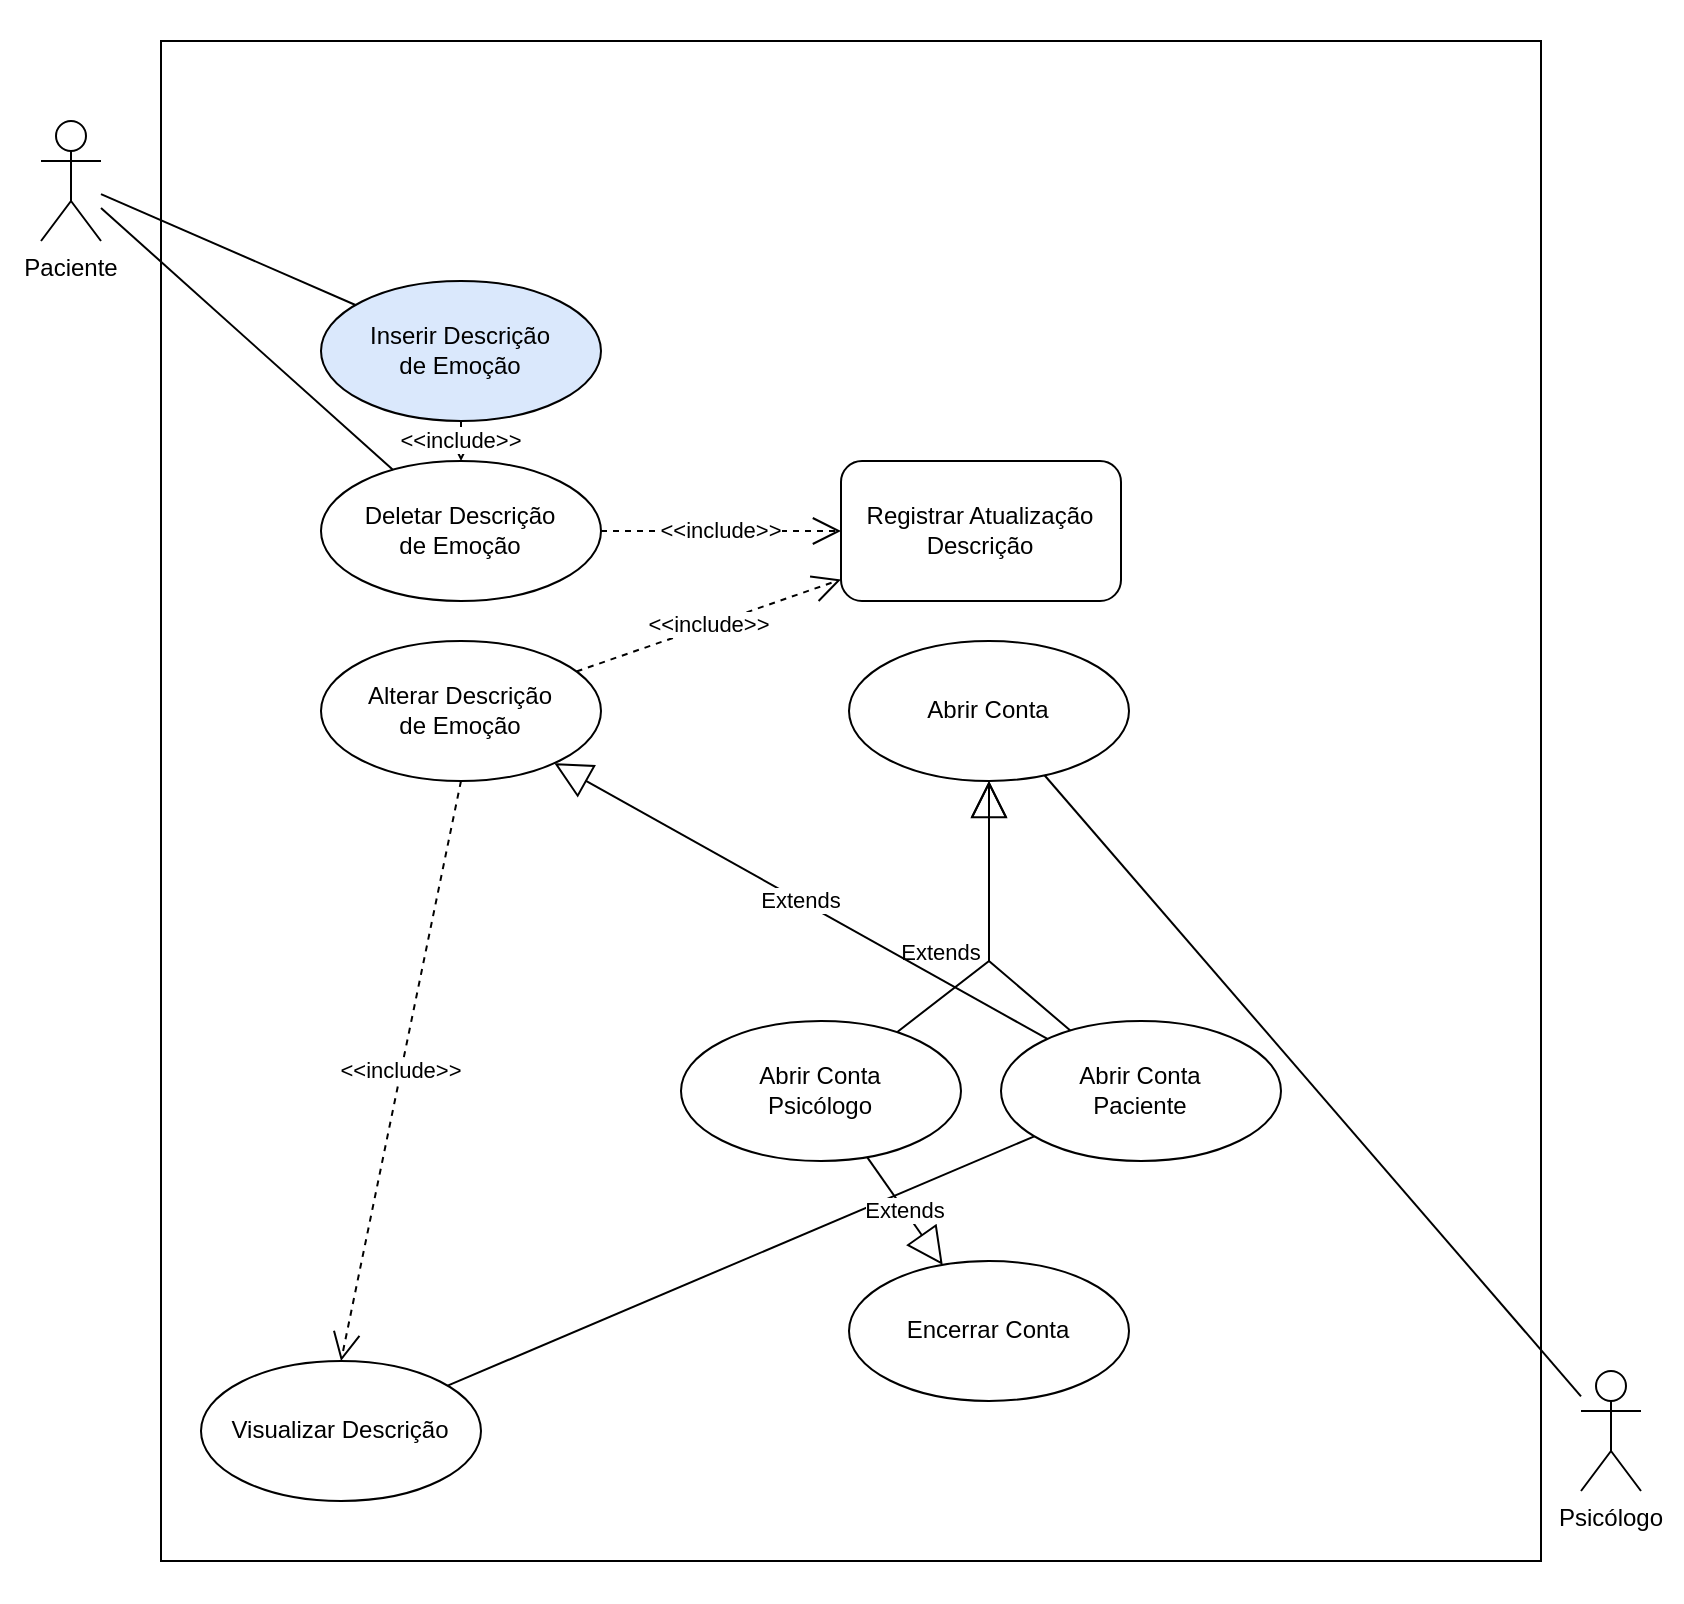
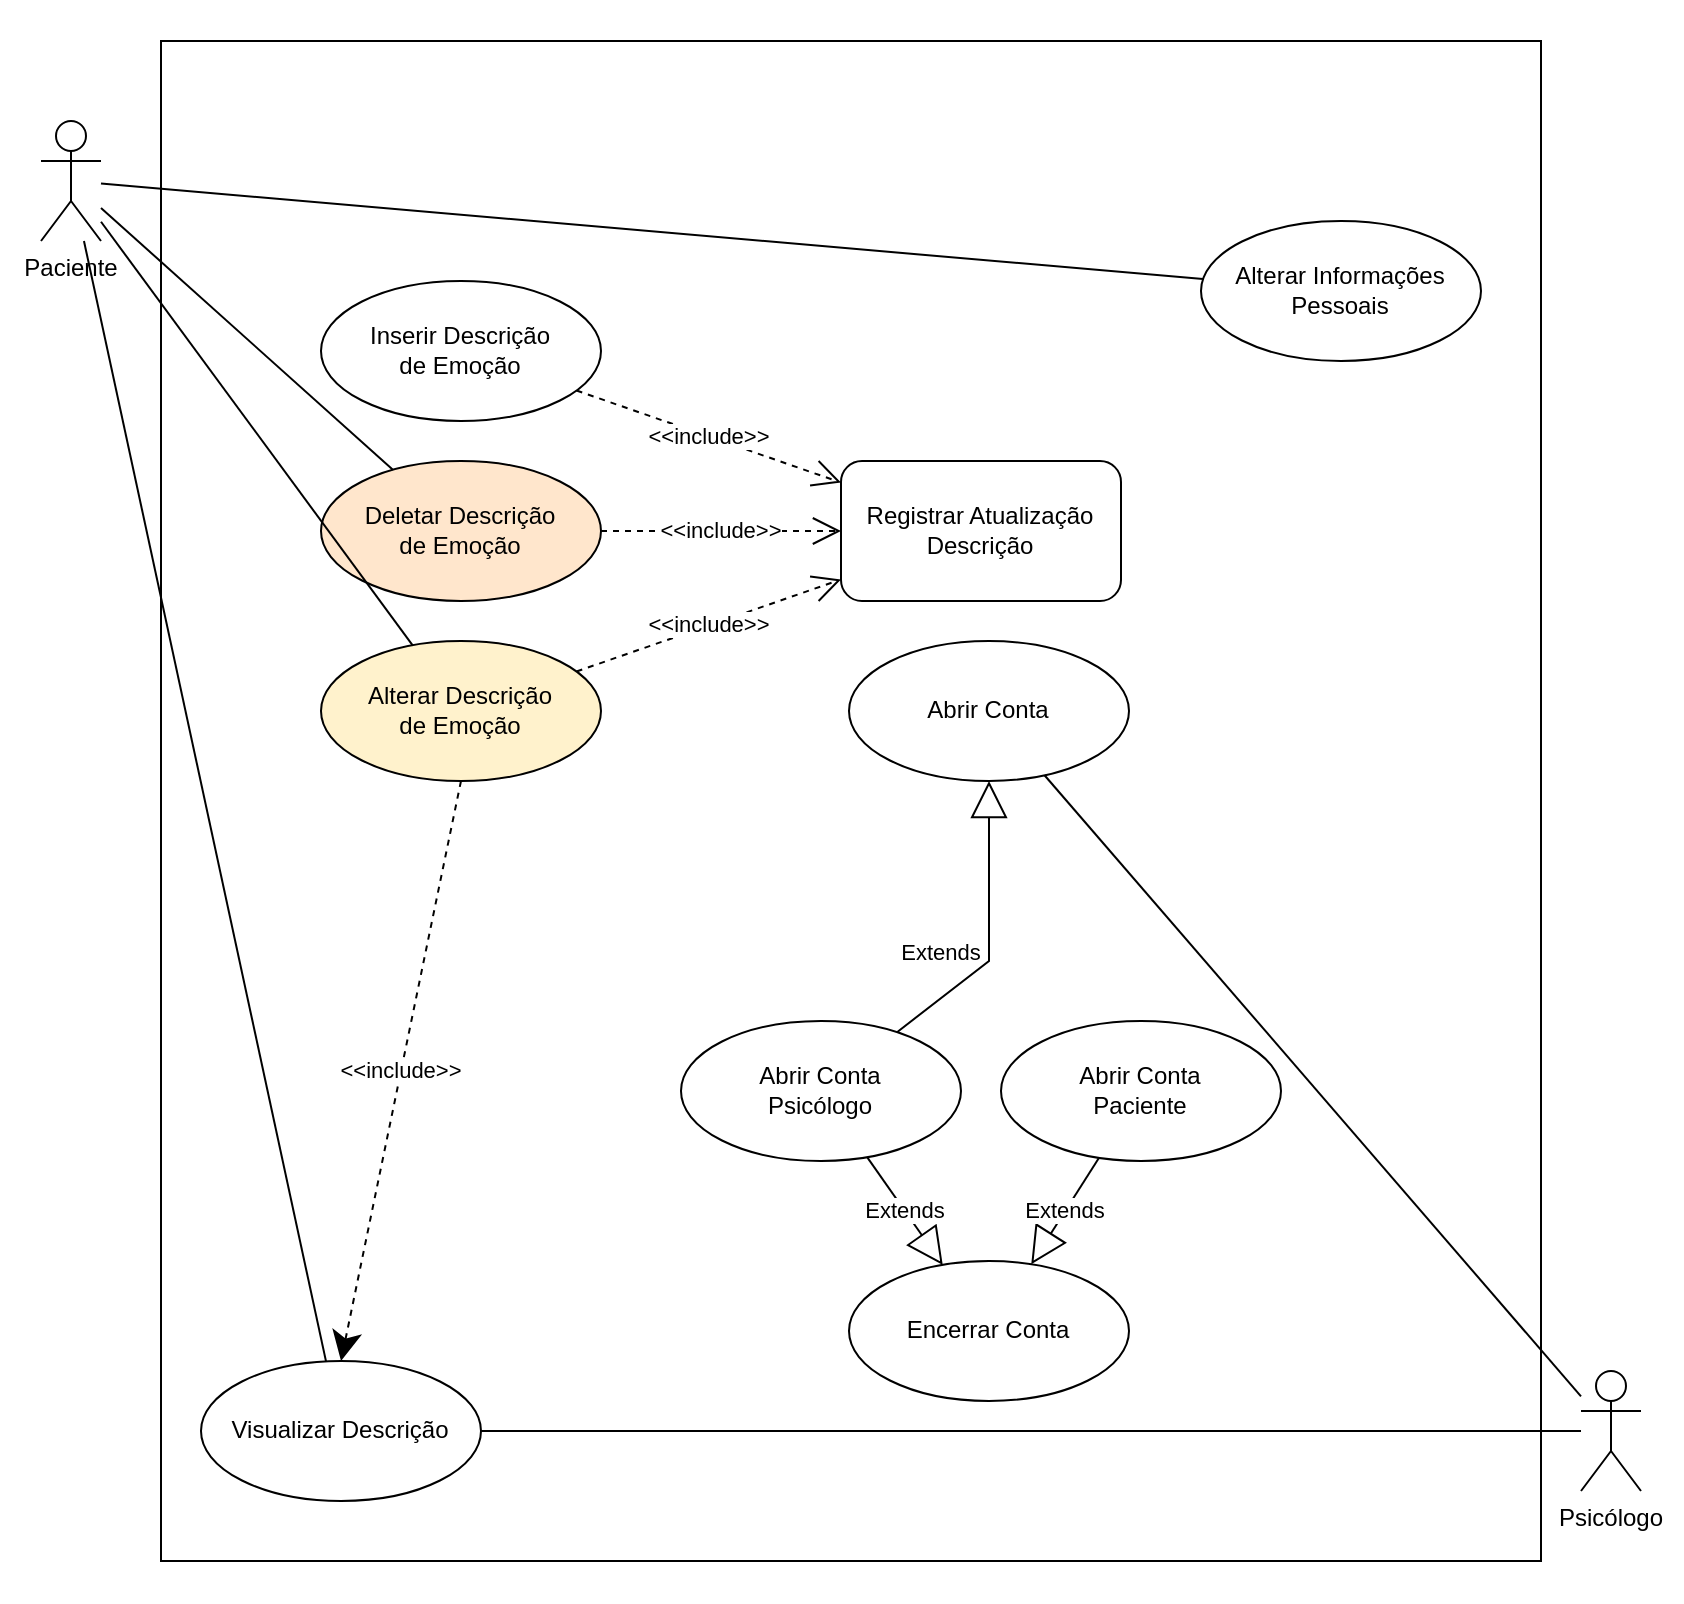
edge "Paciente" -- "Alterar Informações Pessoais": added
edge "Paciente" -- "Inserir Descrição de Emoção": removed
node "Alterar Informações Pessoais": added
node "Inserir Descrição de Emoção": fillcolor #dae8fc -> #ffffff
edge "Paciente" -- "Alterar Descrição de Emoção": added
edge "Inserir Descrição de Emoção" -> "Deletar Descrição de Emoção": now "Inserir Descrição de Emoção" -> "Registrar Atualização Descrição"
node "Deletar Descrição de Emoção": fillcolor #ffffff -> #ffe6cc
node "Alterar Descrição de Emoção": fillcolor #ffffff -> #fff2cc
edge "Abrir Conta Psicólogo" -> "Abrir Conta": arrowhead open -> block
edge "Abrir Conta Paciente" -> "Alterar Descrição de Emoção": now "Abrir Conta Paciente" -> "Encerrar Conta"
edge "Abrir Conta Paciente" -> "Abrir Conta": removed
edge "Abrir Conta Paciente" -- "Visualizar Descrição": now "Paciente" -- "Visualizar Descrição"
edge "Alterar Descrição de Emoção" -> "Visualizar Descrição": arrowhead open -> classic
edge "Visualizar Descrição" -- "Psicólogo": added
